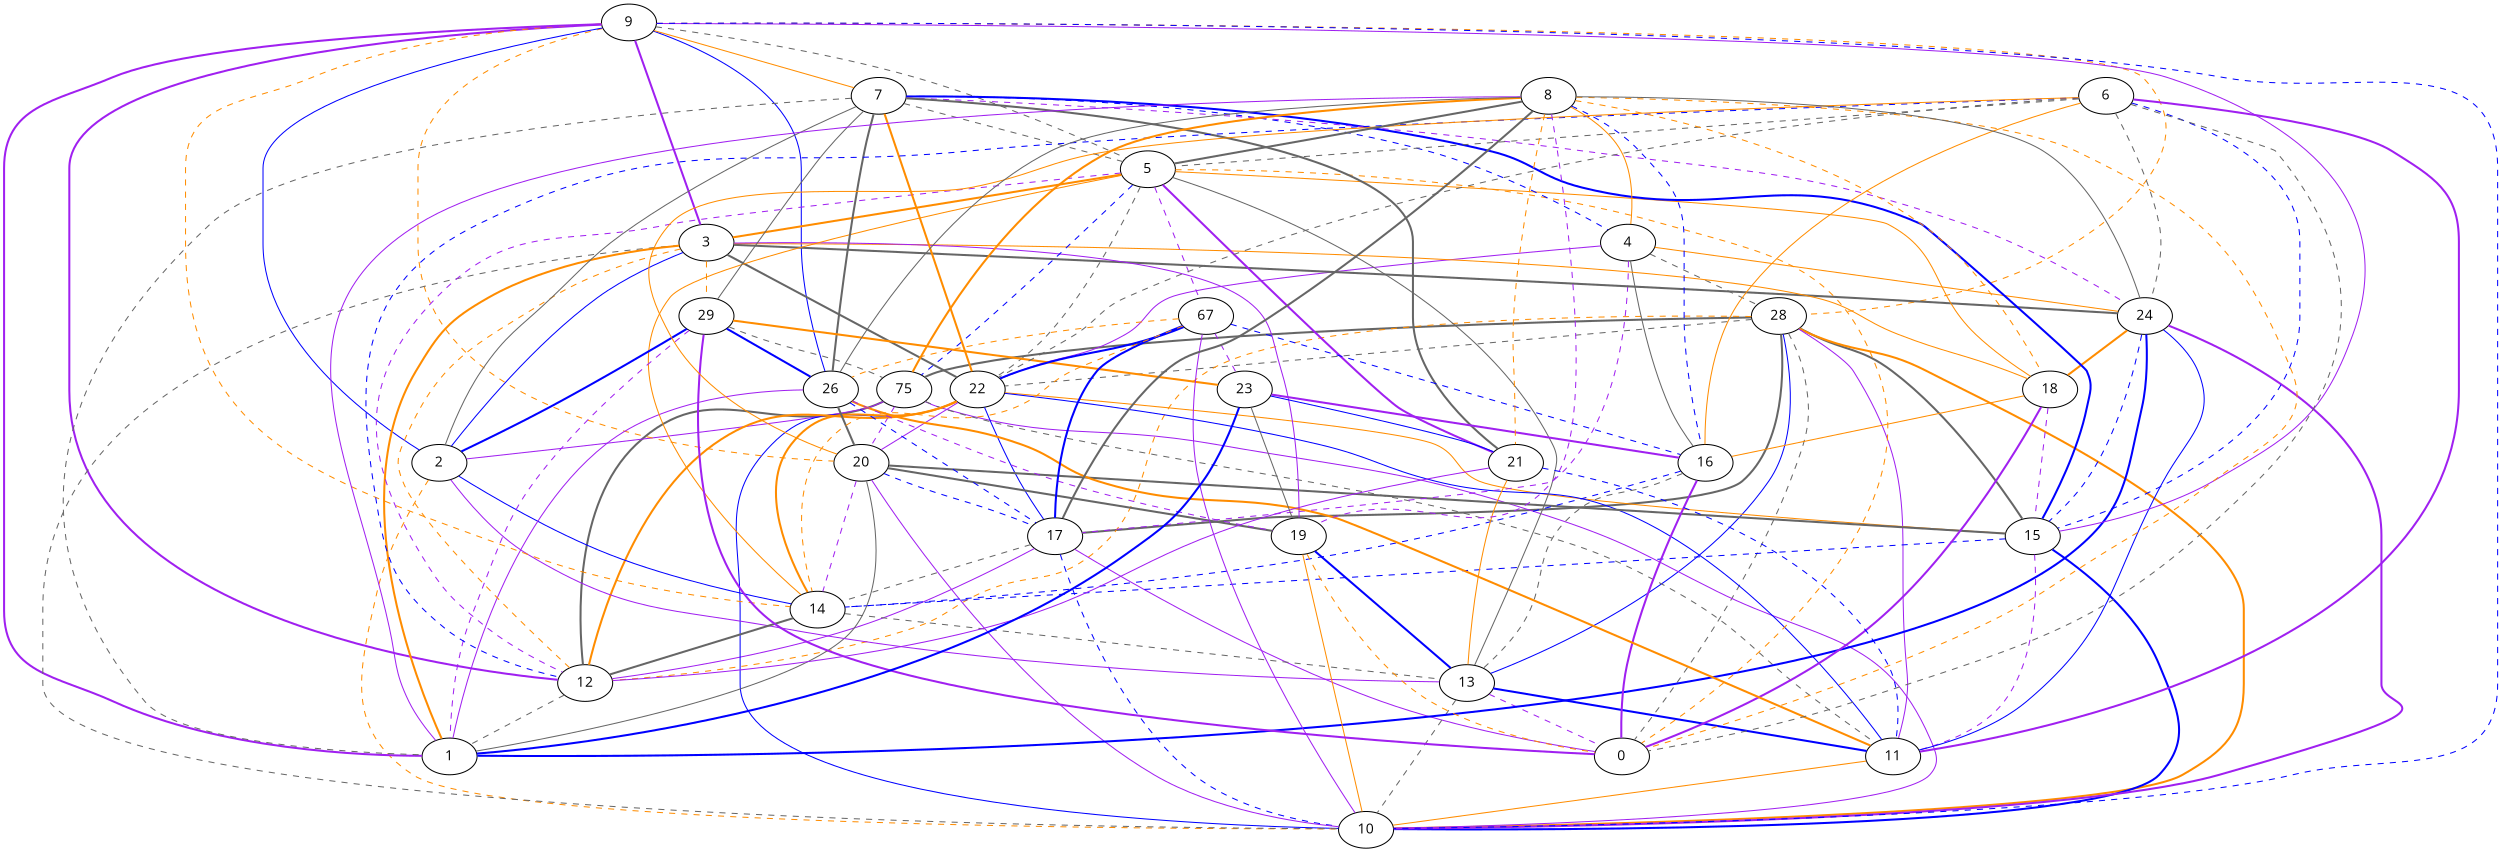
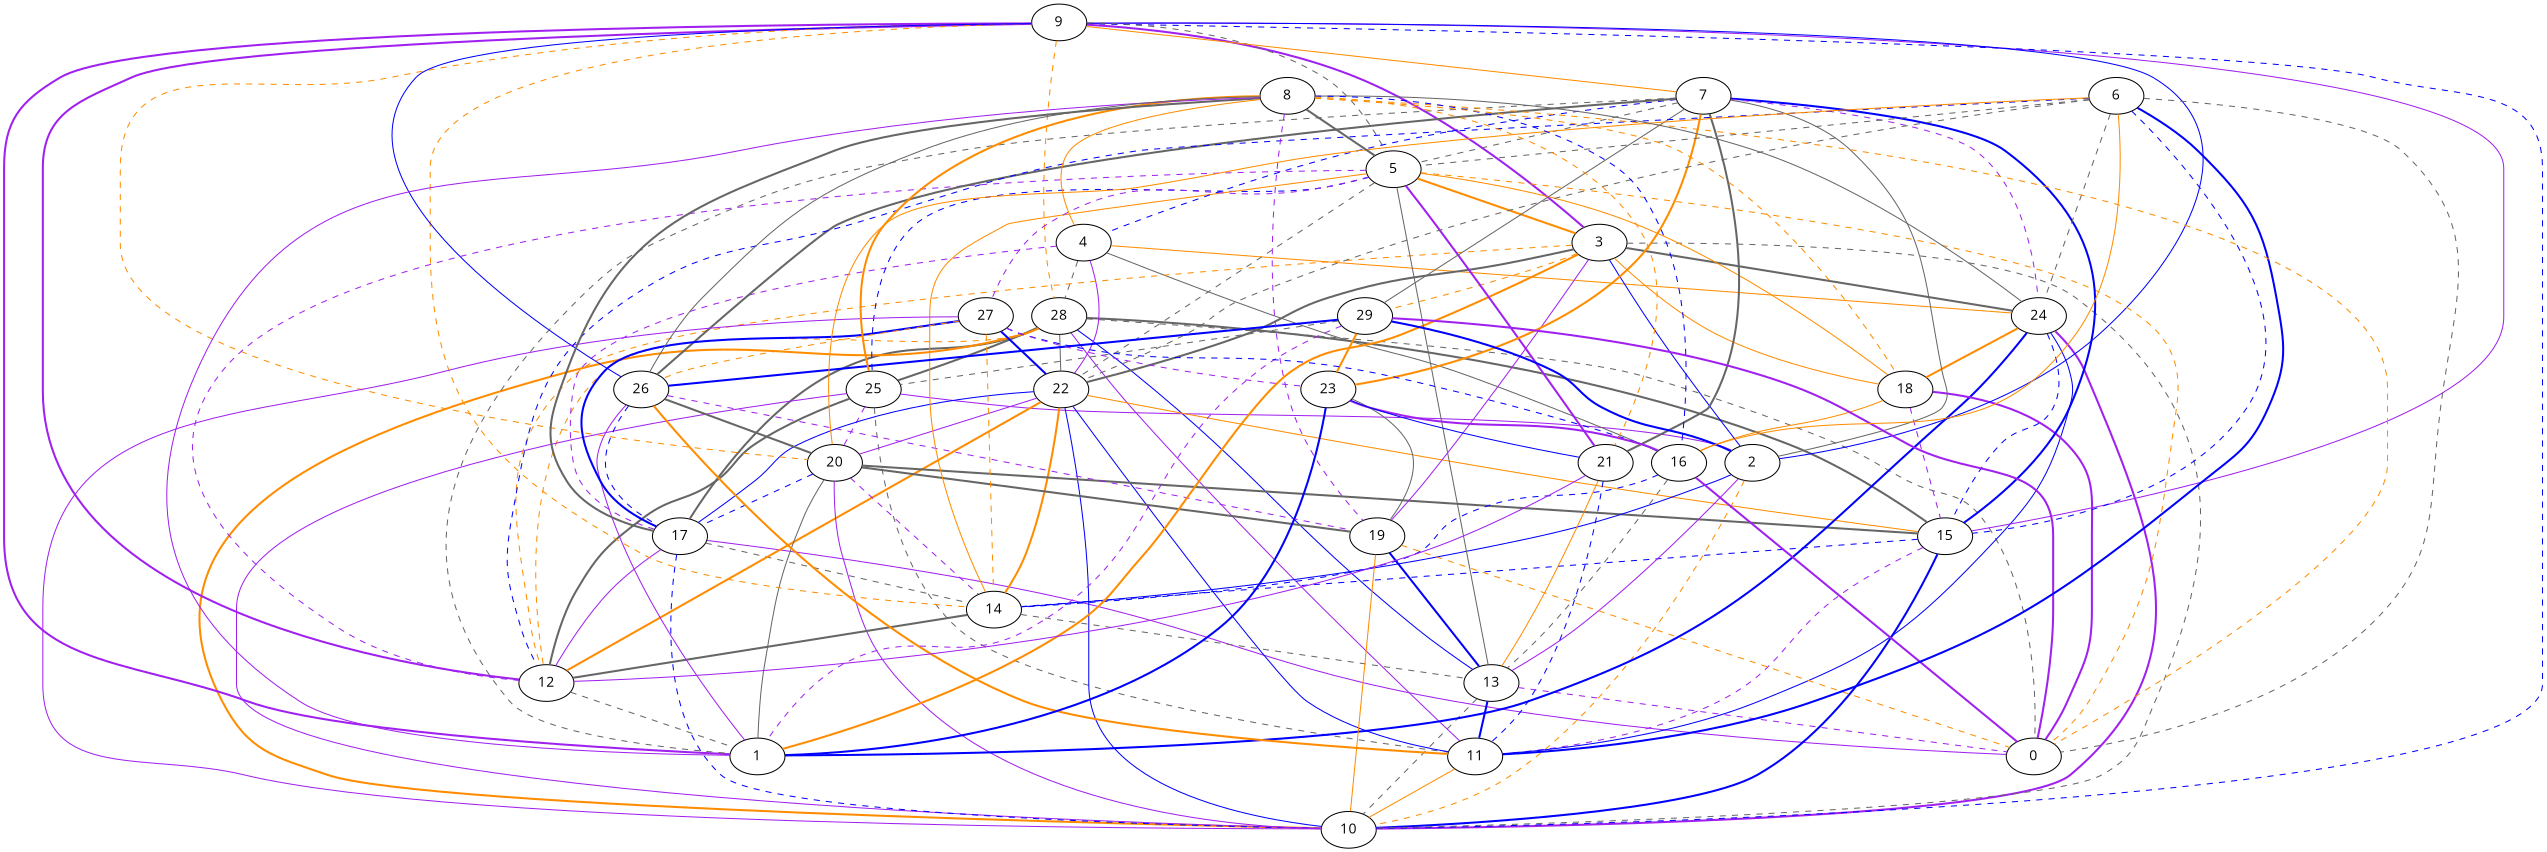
edge "7" -- "22": now "7" -- "23"
node "67": label "67" -> "27"
edge "28" -- "22": style dashed -> solid
node "75": label "75" -> "25"
edge "6" -- "11": color purple -> blue
